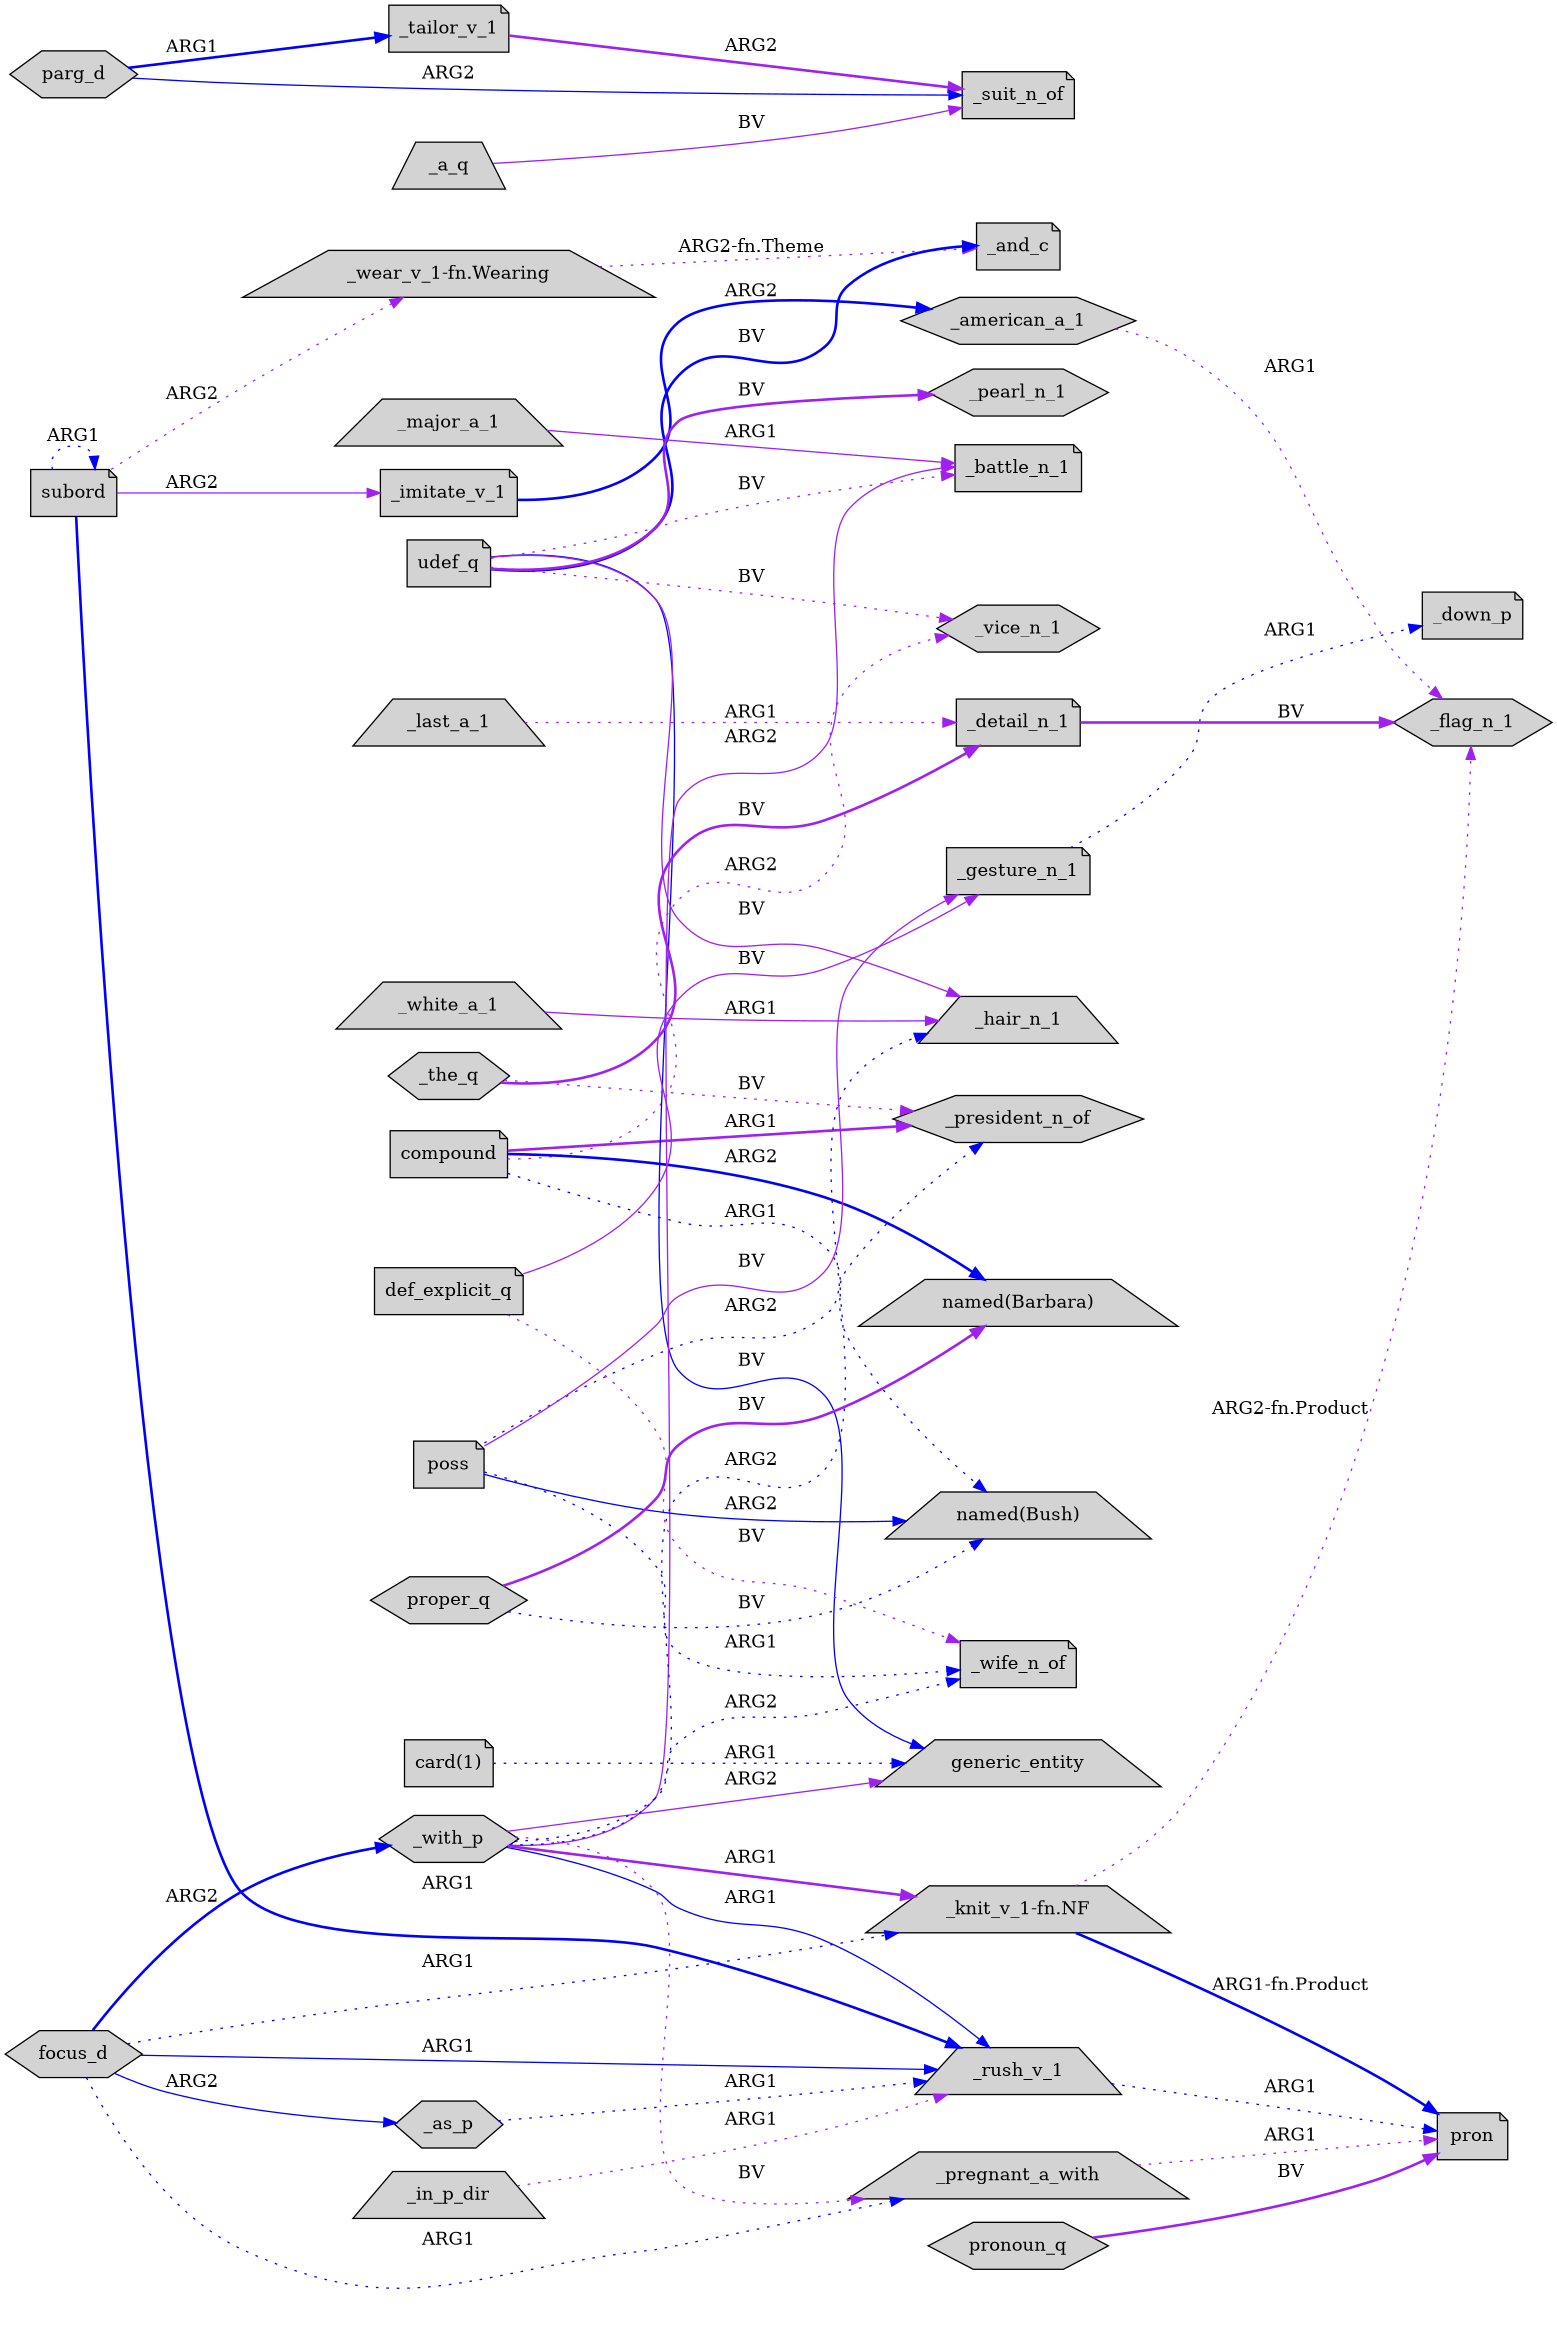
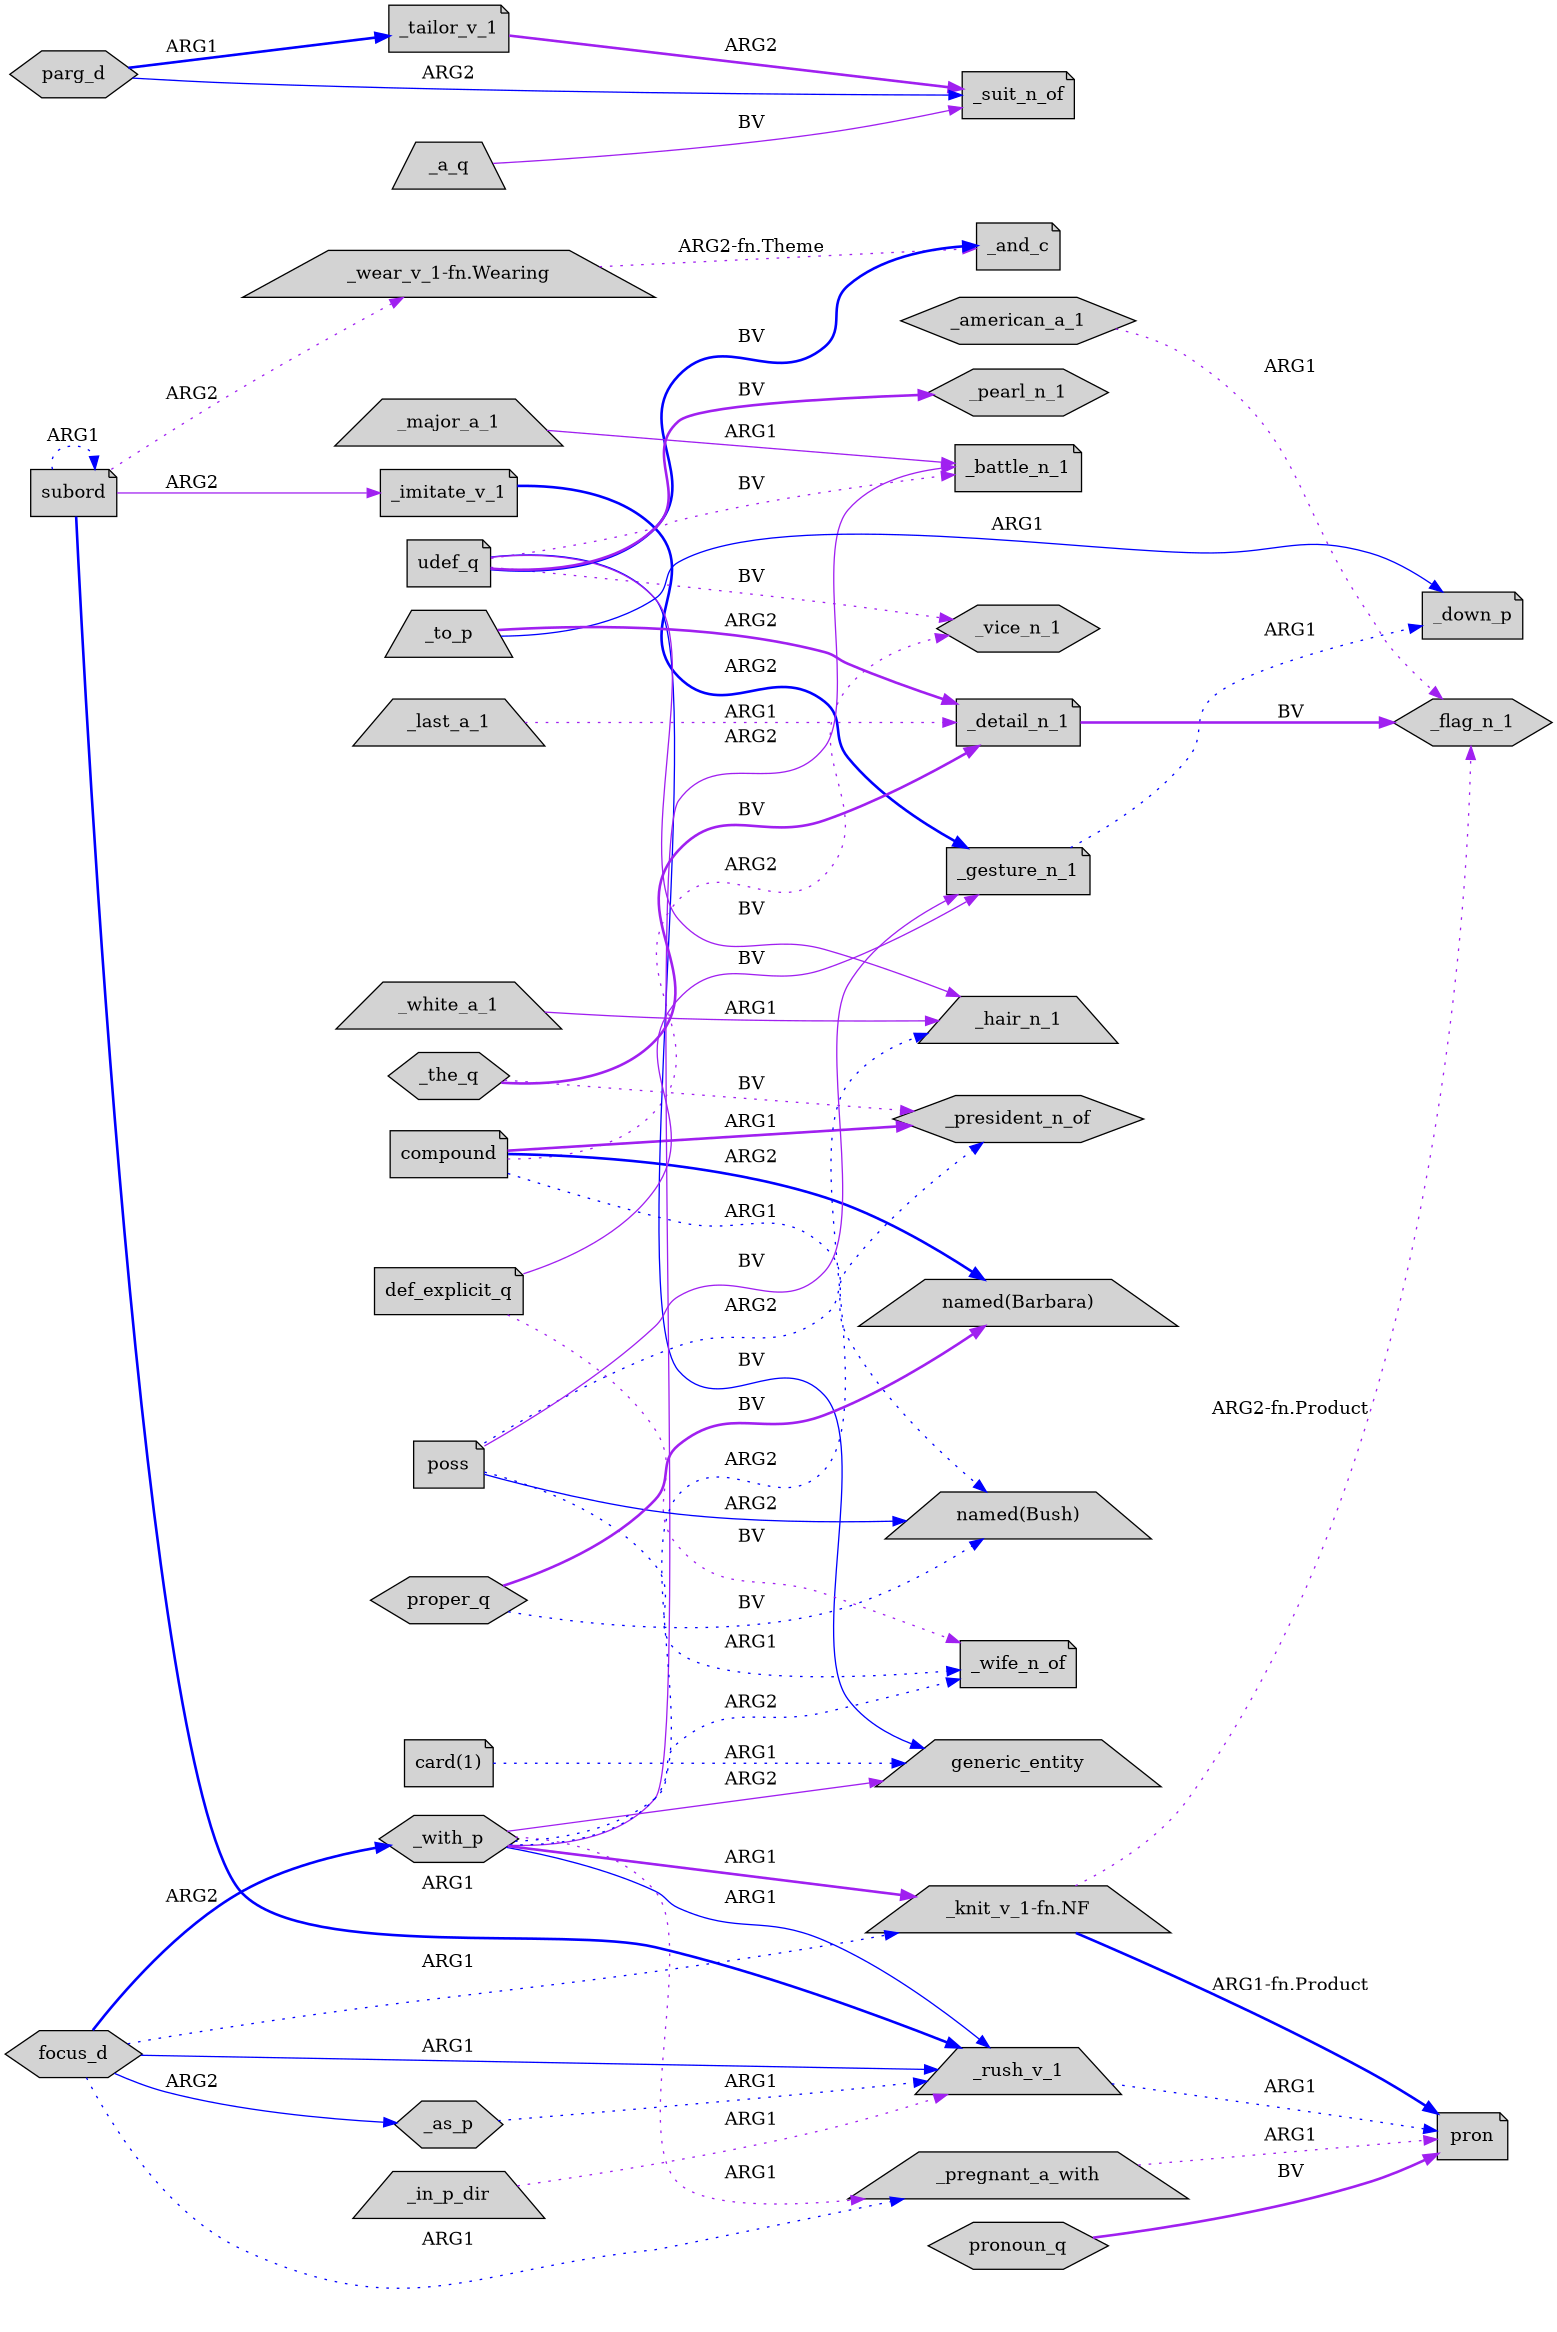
edge "_imitate_v_1" -> "_american_a_1": now "_imitate_v_1" -> "_gesture_n_1"
node "_to_p": added
edge "_with_p" -> "_pregnant_a_with": label "BV" -> "ARG1"
